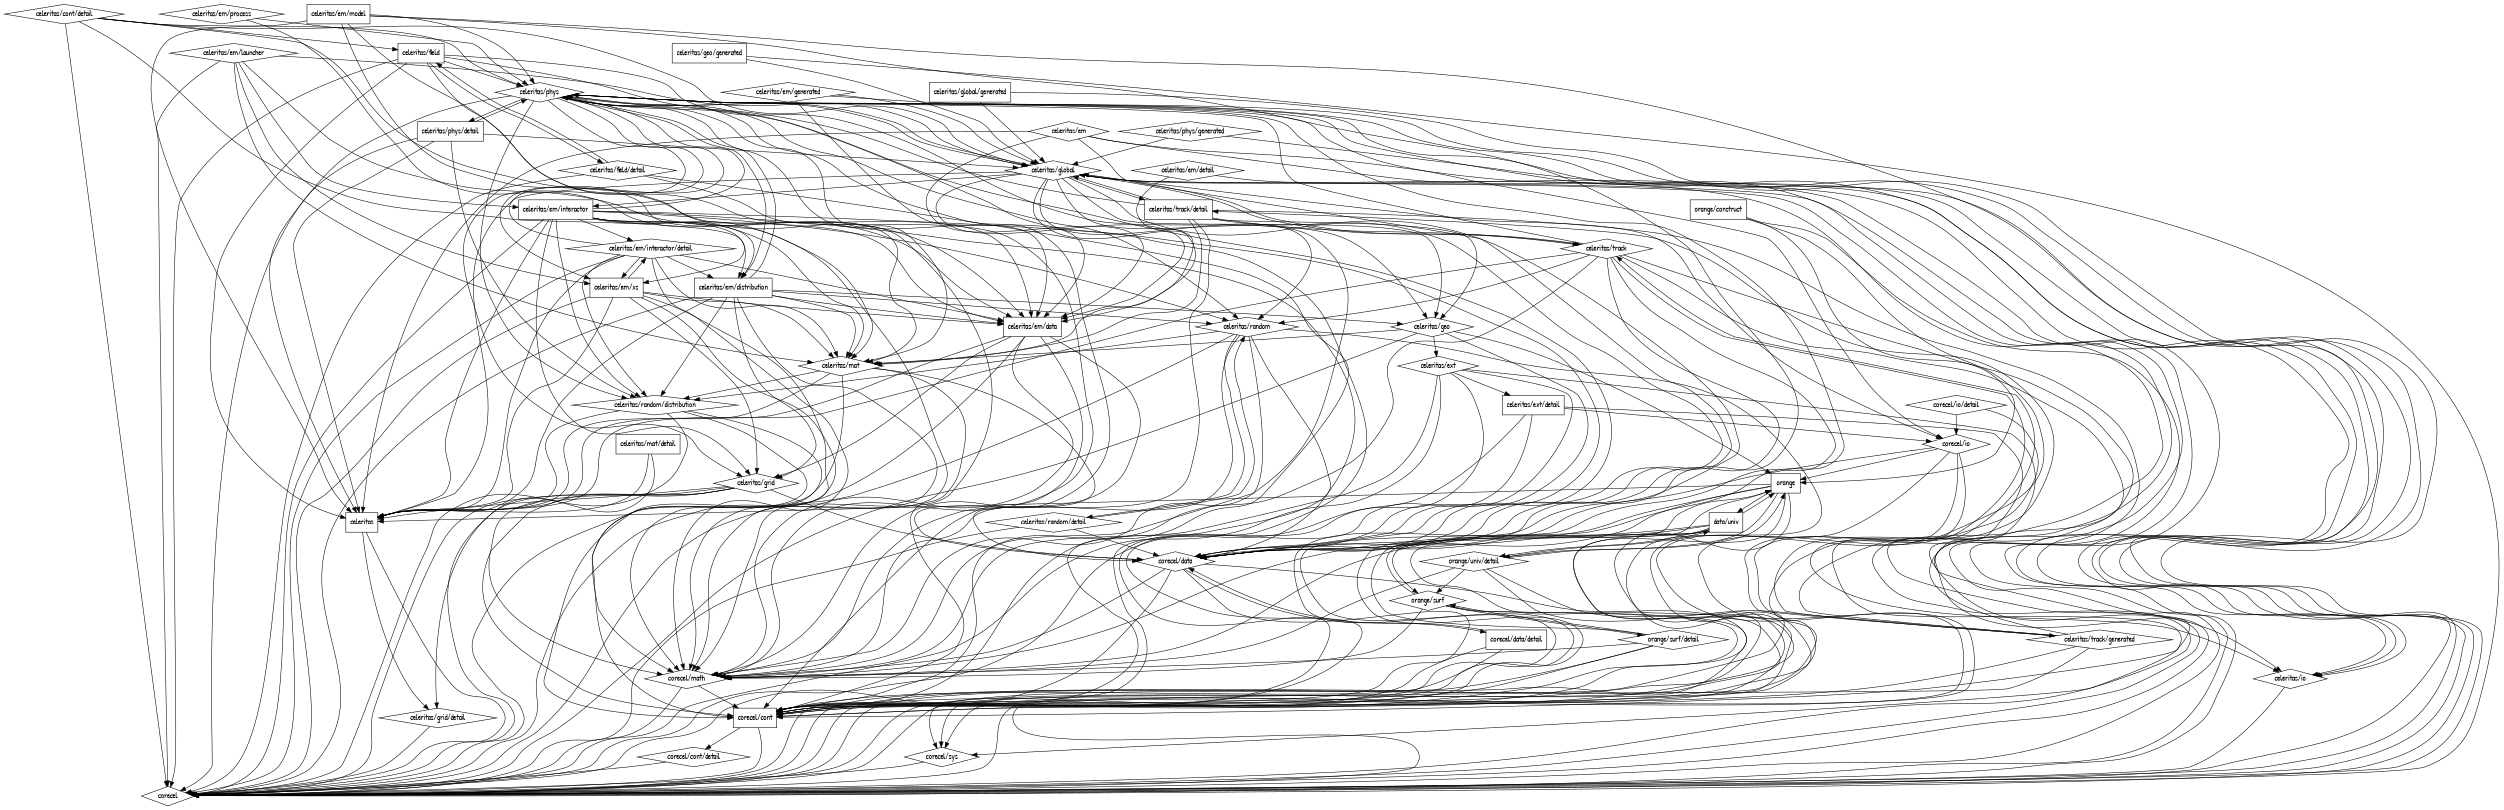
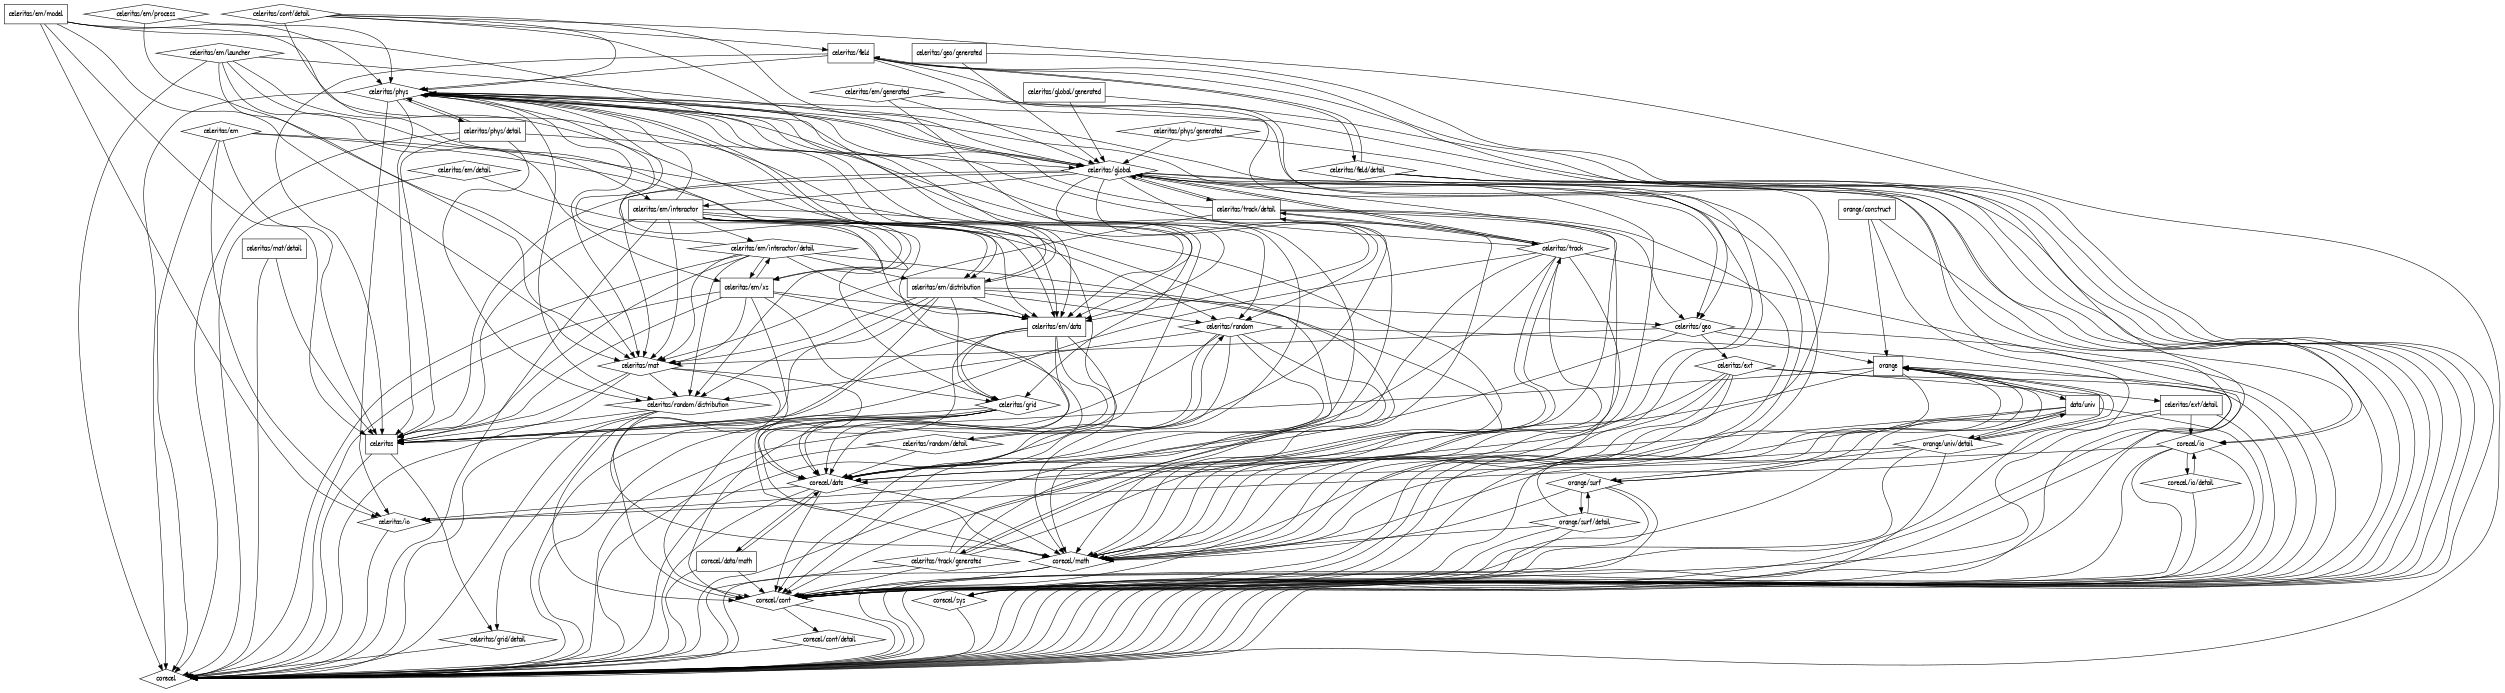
edge "celeritas/track" -> "celeritas/random": now "celeritas/track" -> "celeritas/track/detail"
edge "corecel/io" -> "orange": now "corecel/io" -> "corecel/io/detail"
node "corecel/data/detail": label "corecel/data/detail" -> "corecel/data/math"
edge "corecel/data" -> "corecel/sys": now "corecel/data" -> "celeritas/io"
node "corecel/cont": shape box -> diamond
